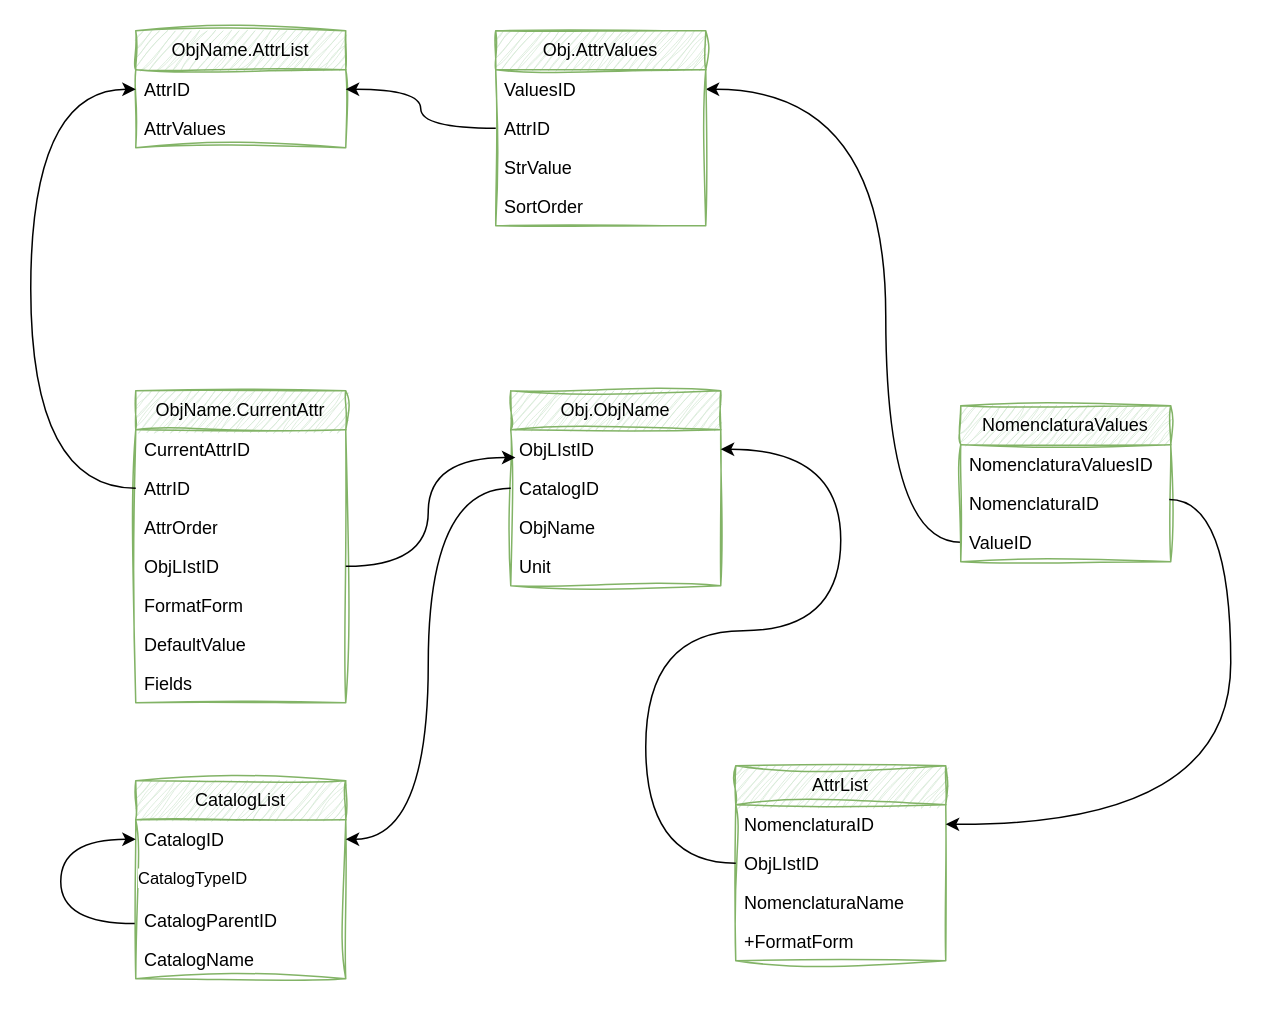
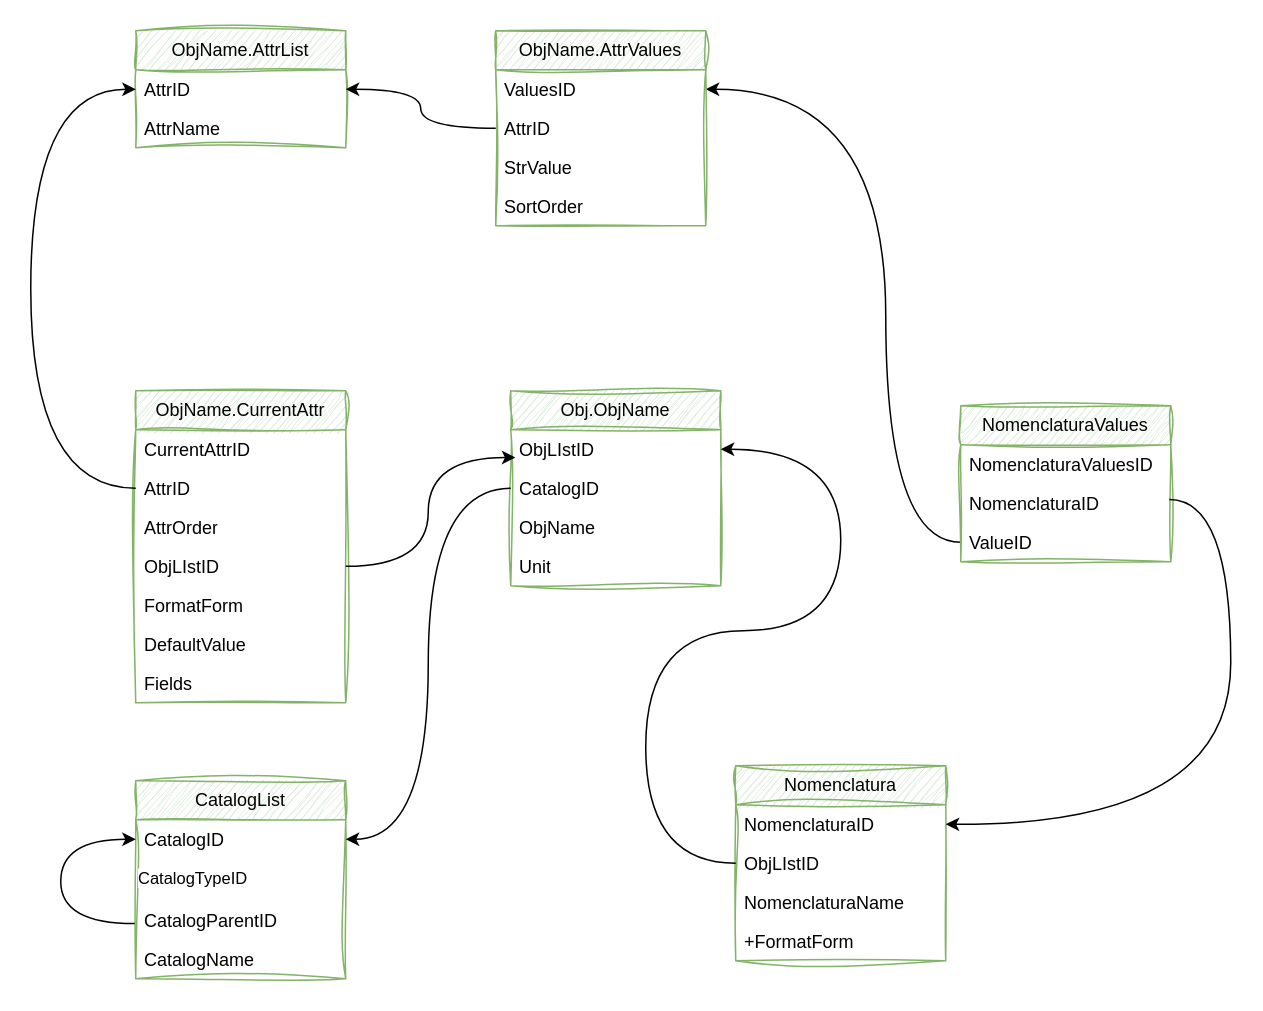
node "Obj.AttrValues": label "Obj.AttrValues" -> "ObjName.AttrValues"
node "AttrValues": label "AttrValues" -> "AttrName"
node "AttrList": label "AttrList" -> "Nomenclatura"
